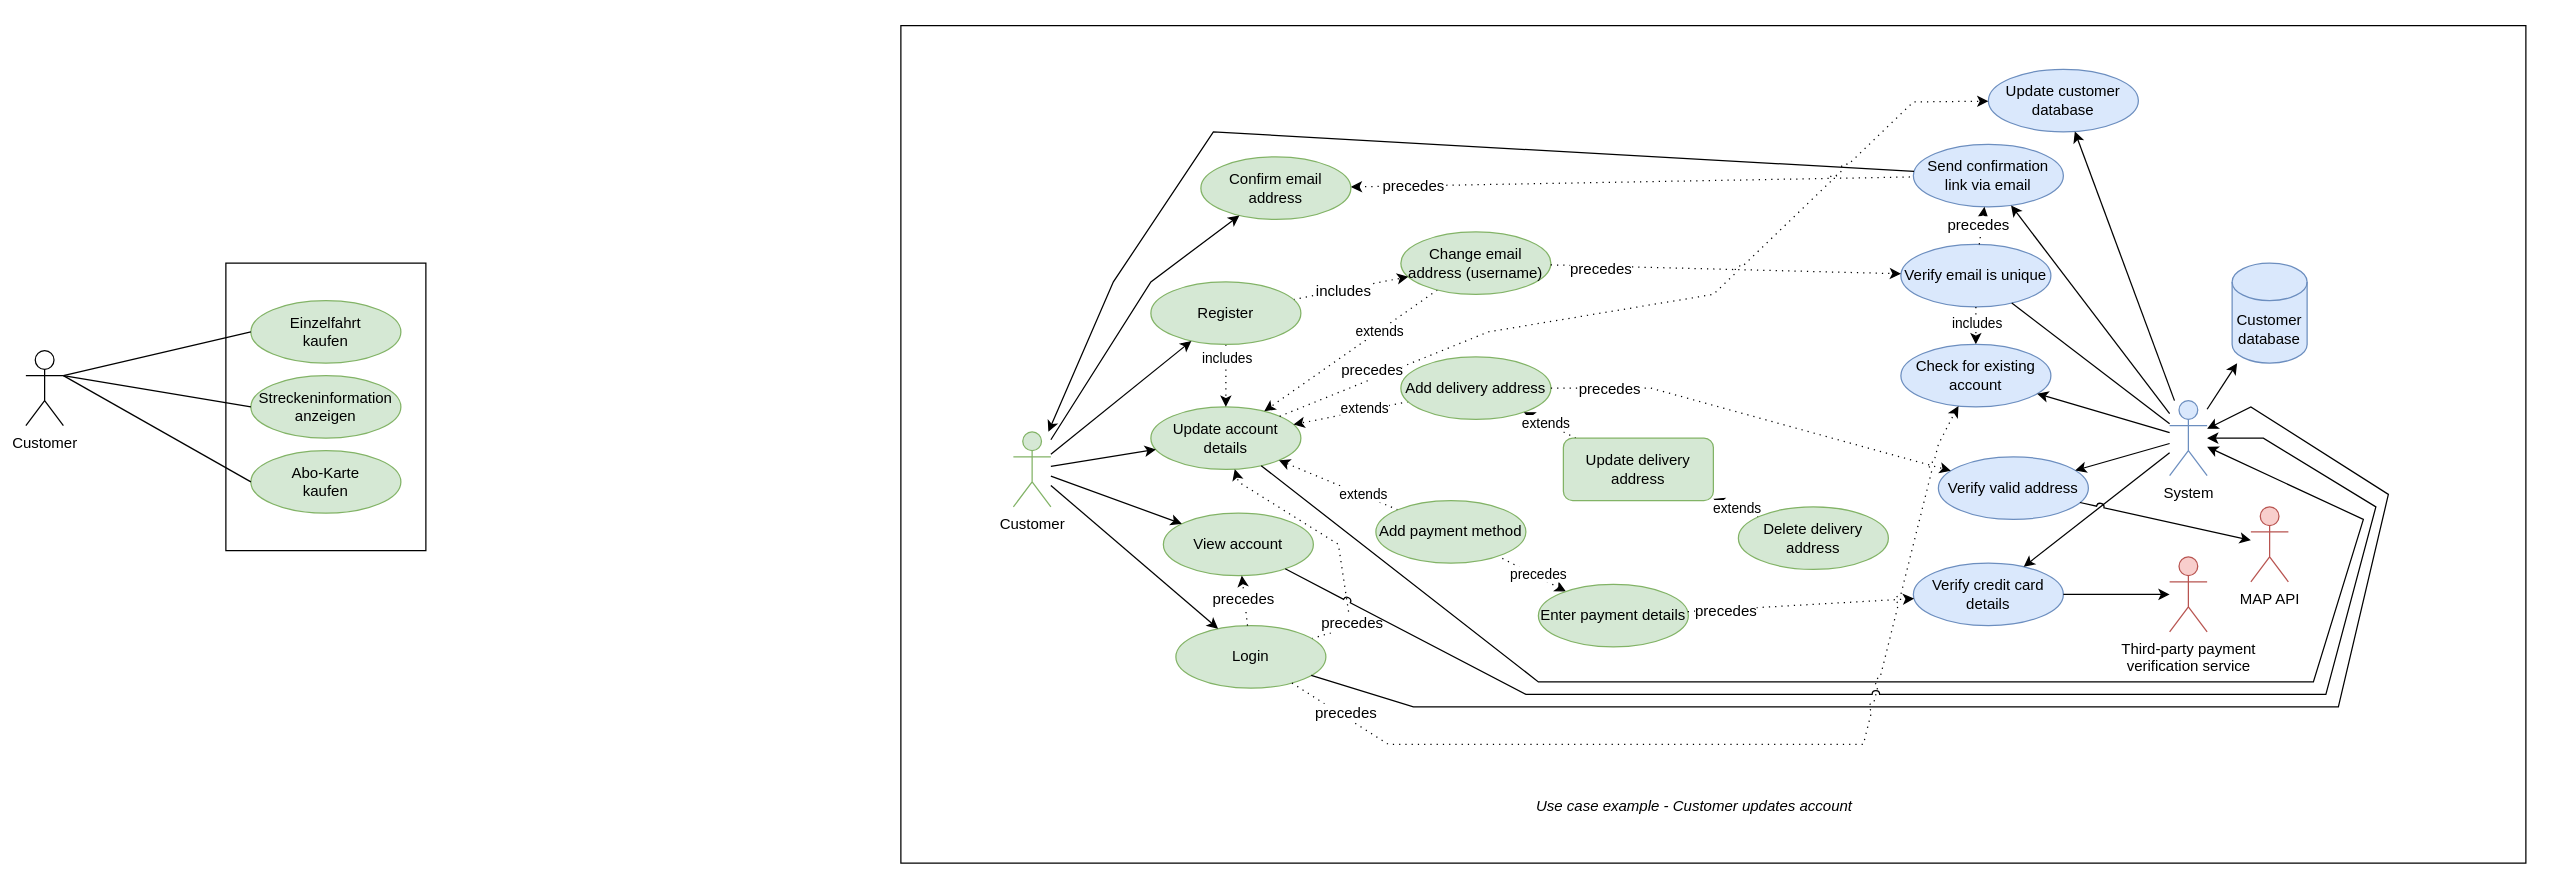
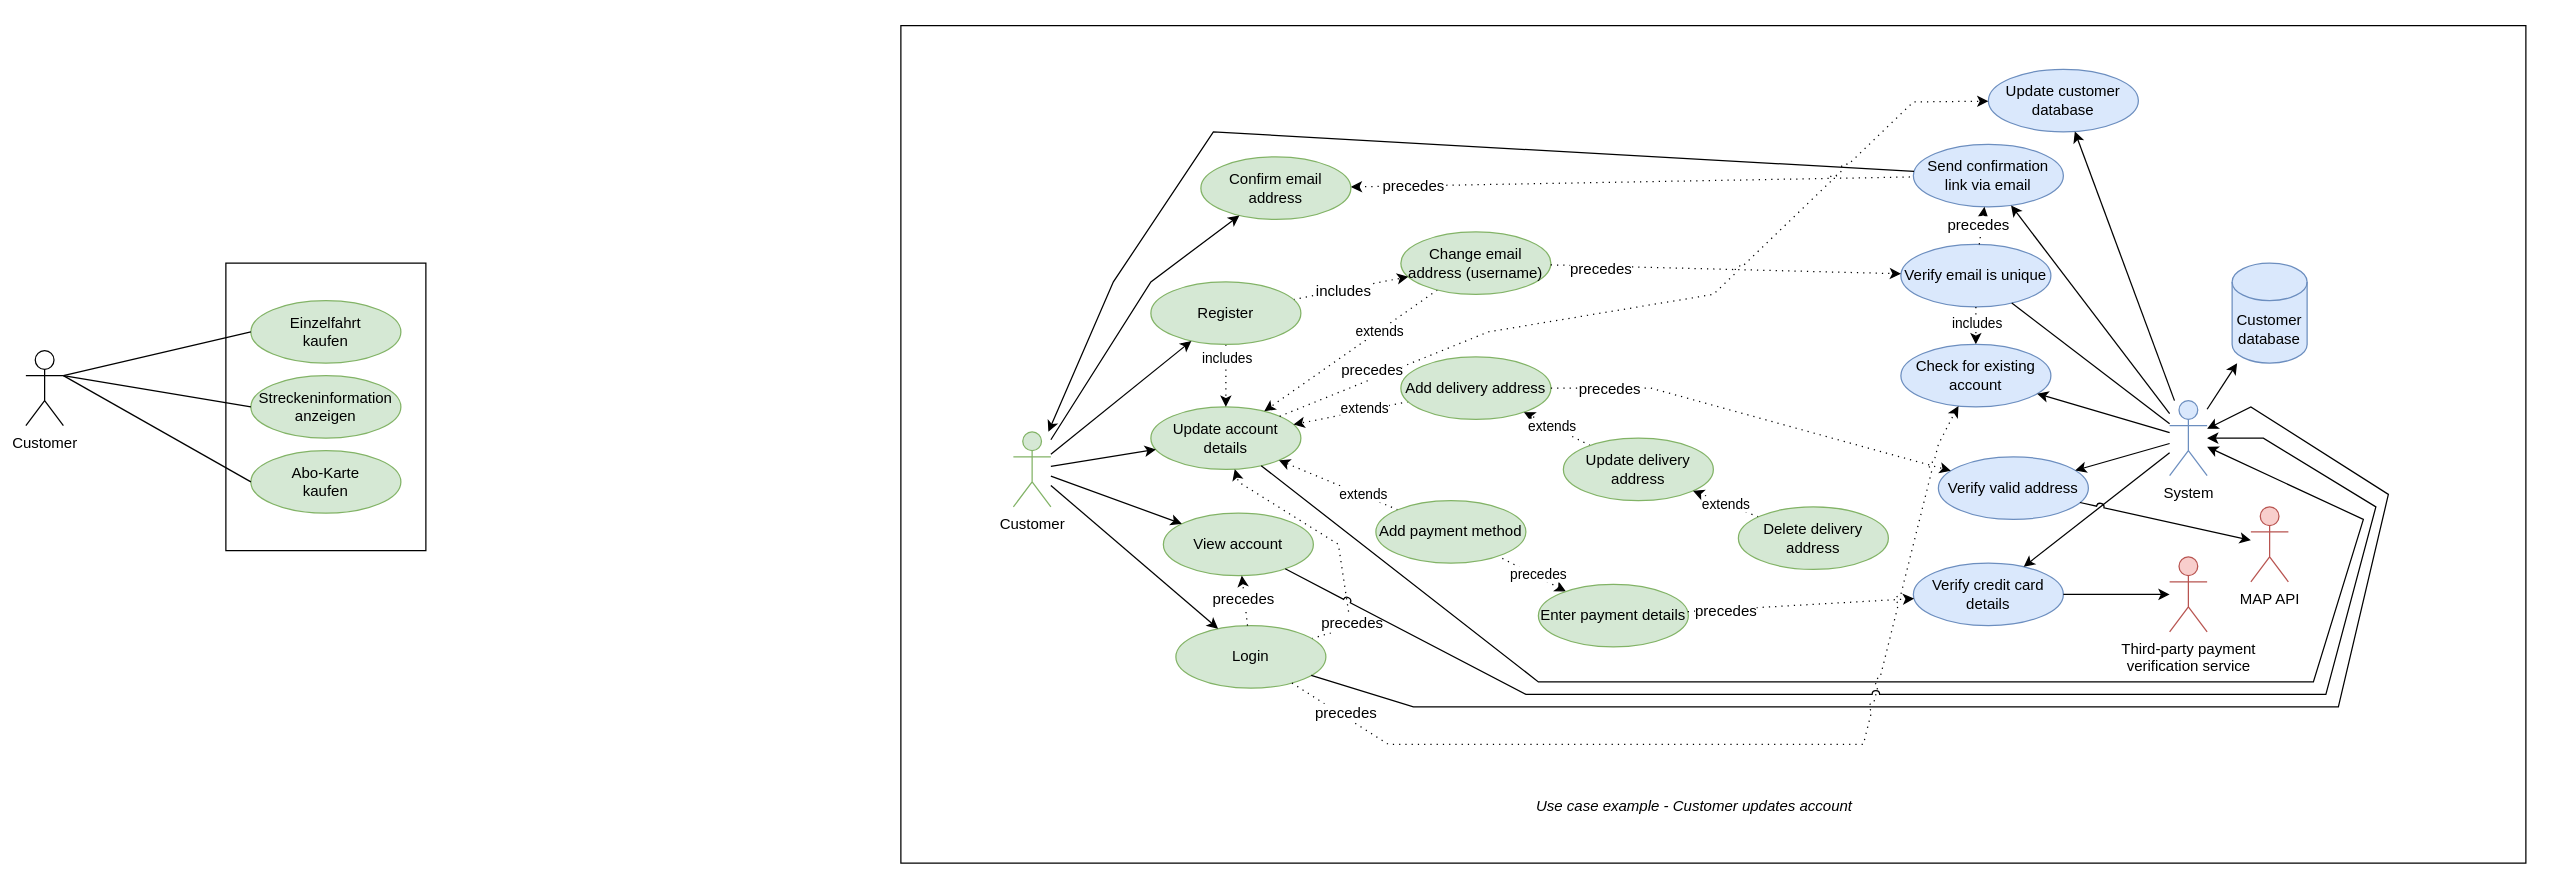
node "Update delivery address": shape rounded rectangle -> ellipse
